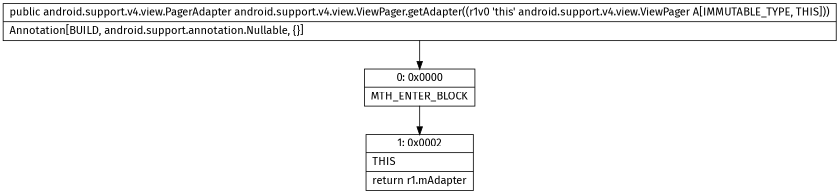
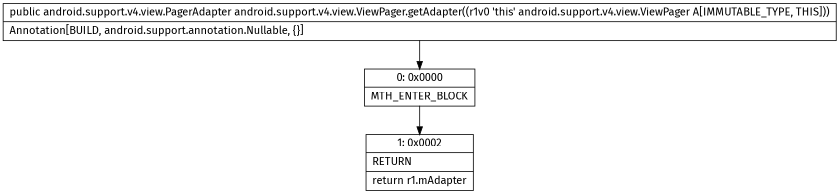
node "1: 0x0002": text "THIS" -> "RETURN"
